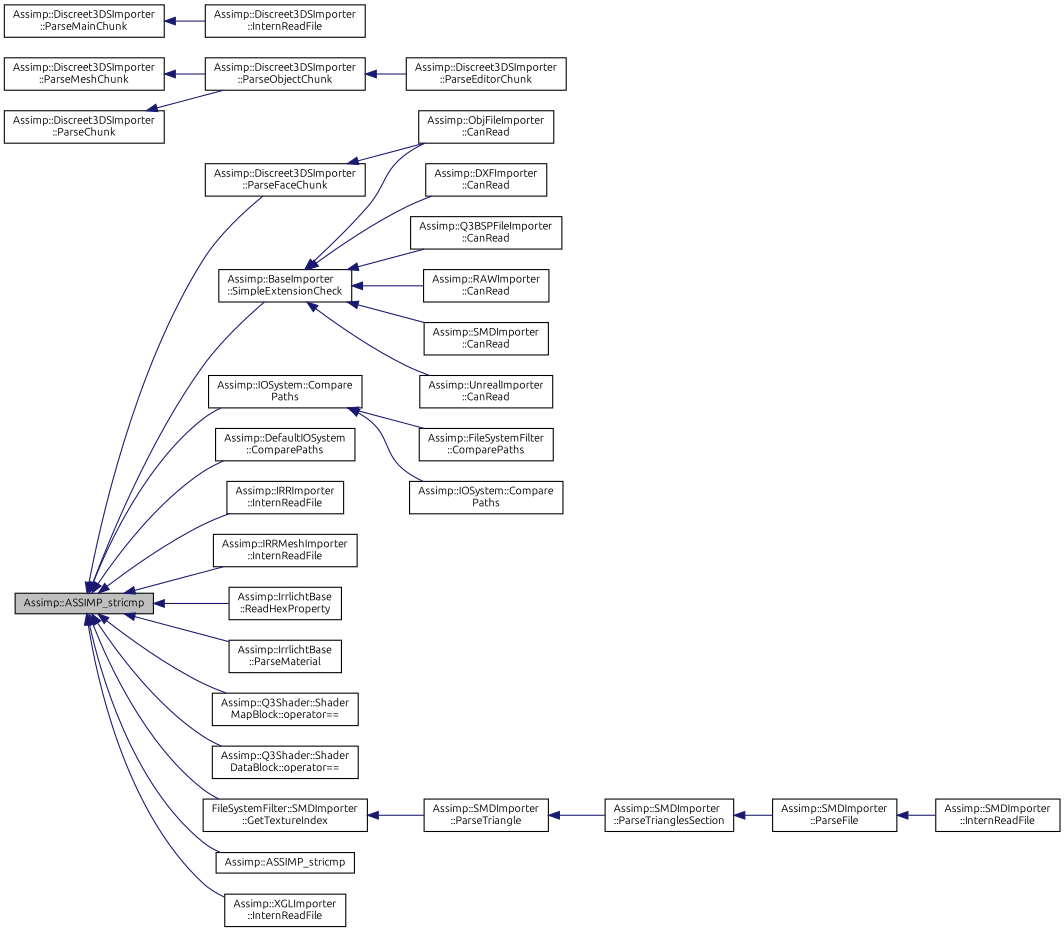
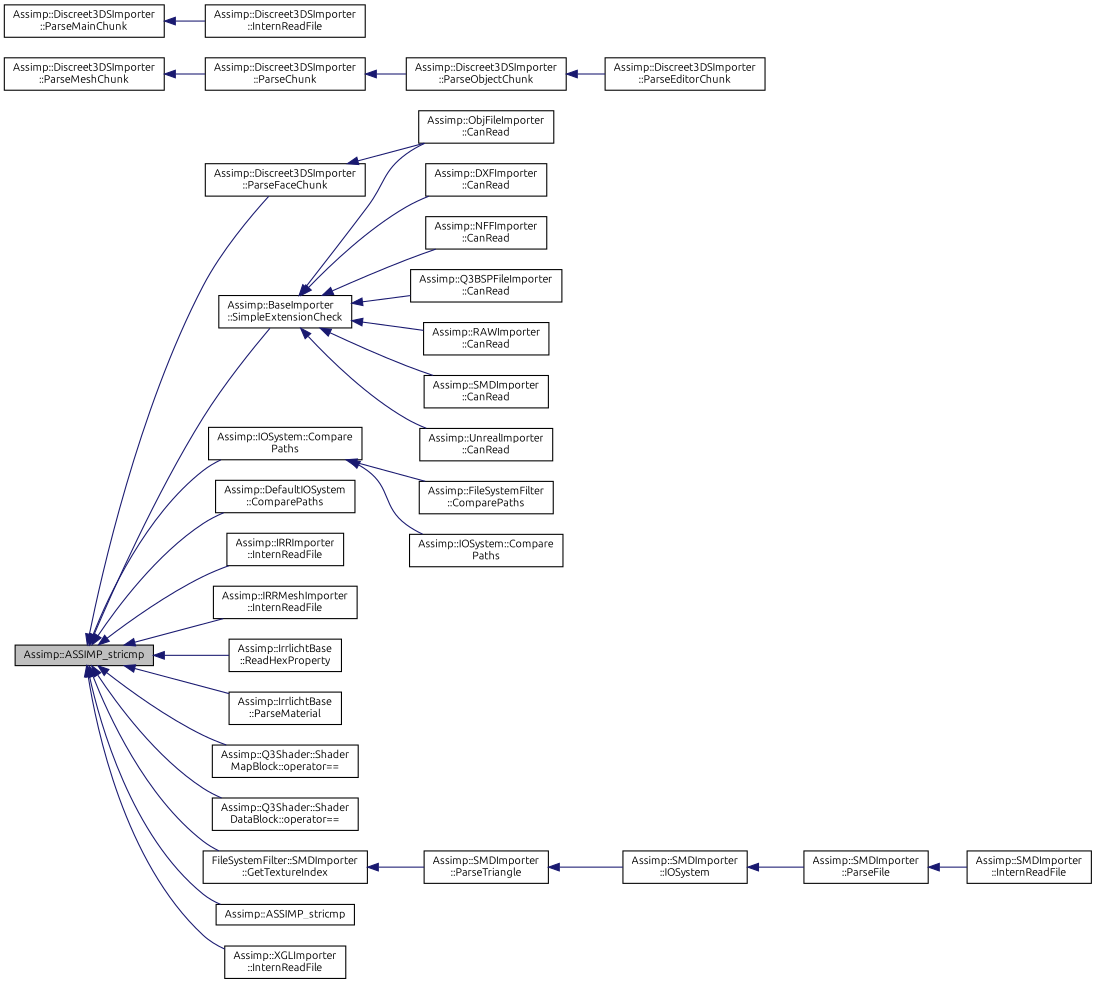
edge "Assimp::Discreet3DSImporter ::ParseObjectChunk" -> "Assimp::Discreet3DSImporter ::ParseMeshChunk": now "Assimp::Discreet3DSImporter ::ParseChunk" -> "Assimp::Discreet3DSImporter ::ParseMeshChunk"
node "Assimp::NFFImporter ::CanRead": added
node "Assimp::SMDImporter ::ParseTrianglesSection": label "Assimp::SMDImporter ::ParseTrianglesSection" -> "Assimp::SMDImporter ::IOSystem"
